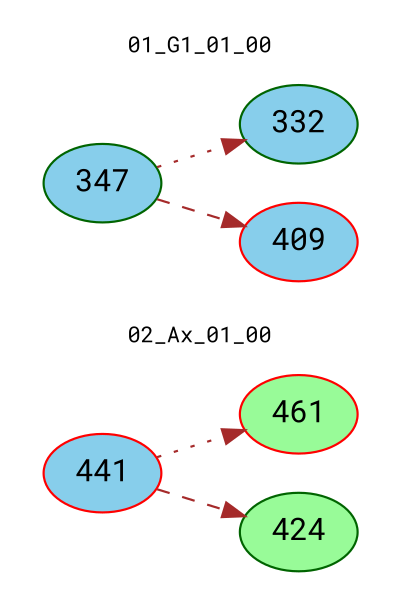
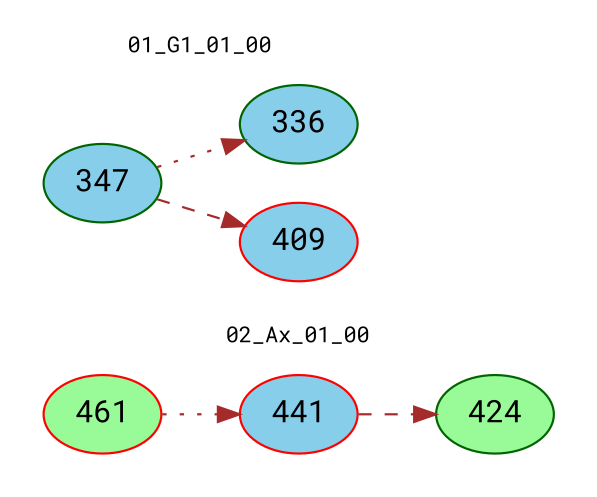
node "332": label "332" -> "336"
edge "441" -> "461": reversed
